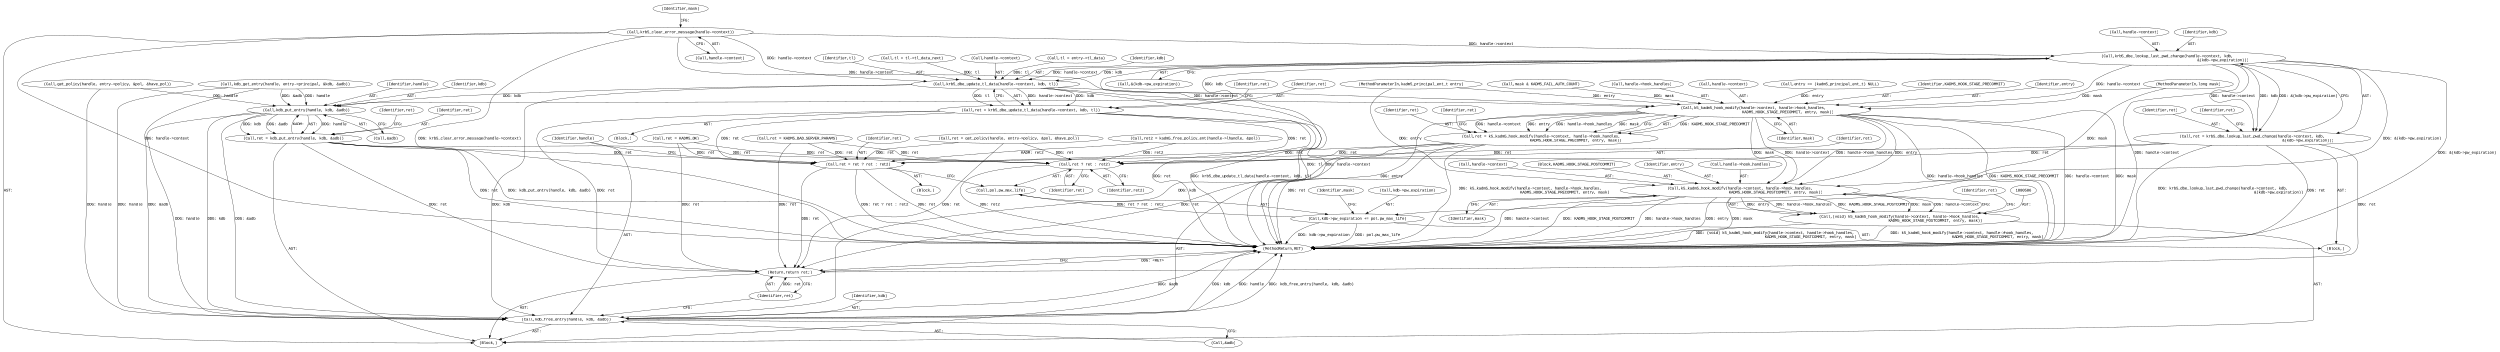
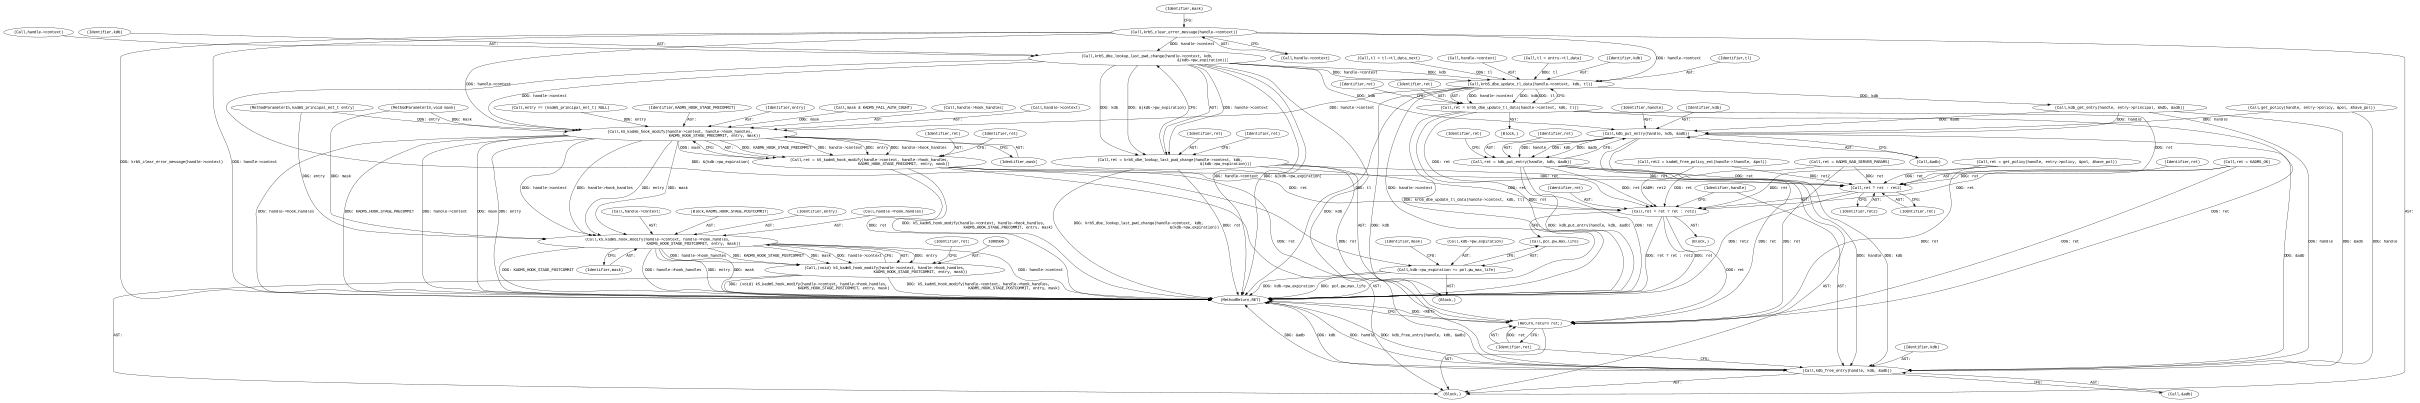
node "(Call,&(kdb->pw_expiration))": removed
node "(MethodParameterIn,long mask)": label "(MethodParameterIn,long mask)" -> "(MethodParameterIn,void mask)"
edge "(Call,krb5_dbe_update_tl_data(handle->context, kdb, tl))" -> "(Call,kdb_put_entry(handle, kdb, &adb))": now "(Call,krb5_dbe_update_tl_data(handle->context, kdb, tl))" -> "(Call,kdb_get_entry(handle, entry->principal, &kdb, &adb))"
edge "(Call,ret = kdb_put_entry(handle, kdb, &adb))" -> "(Call,kdb_put_entry(handle, kdb, &adb))": label "KADM: " -> "CFG: "
edge "(Call,ret ? ret : ret2)" -> "(Call,pol.pw_max_life)": now "(Call,ret ? ret : ret2)" -> "(Call,ret = ret ? ret : ret2)"
edge "(Call,kdb->pw_expiration += pol.pw_max_life)" -> "(Call,pol.pw_max_life)": label "DDG: ret ? ret : ret2" -> "CFG: "
